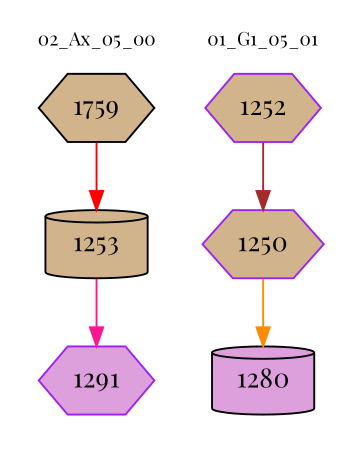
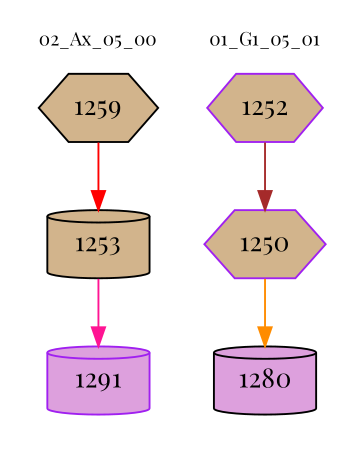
node "1759": label "1759" -> "1259"
node "1291": shape hexagon -> cylinder
